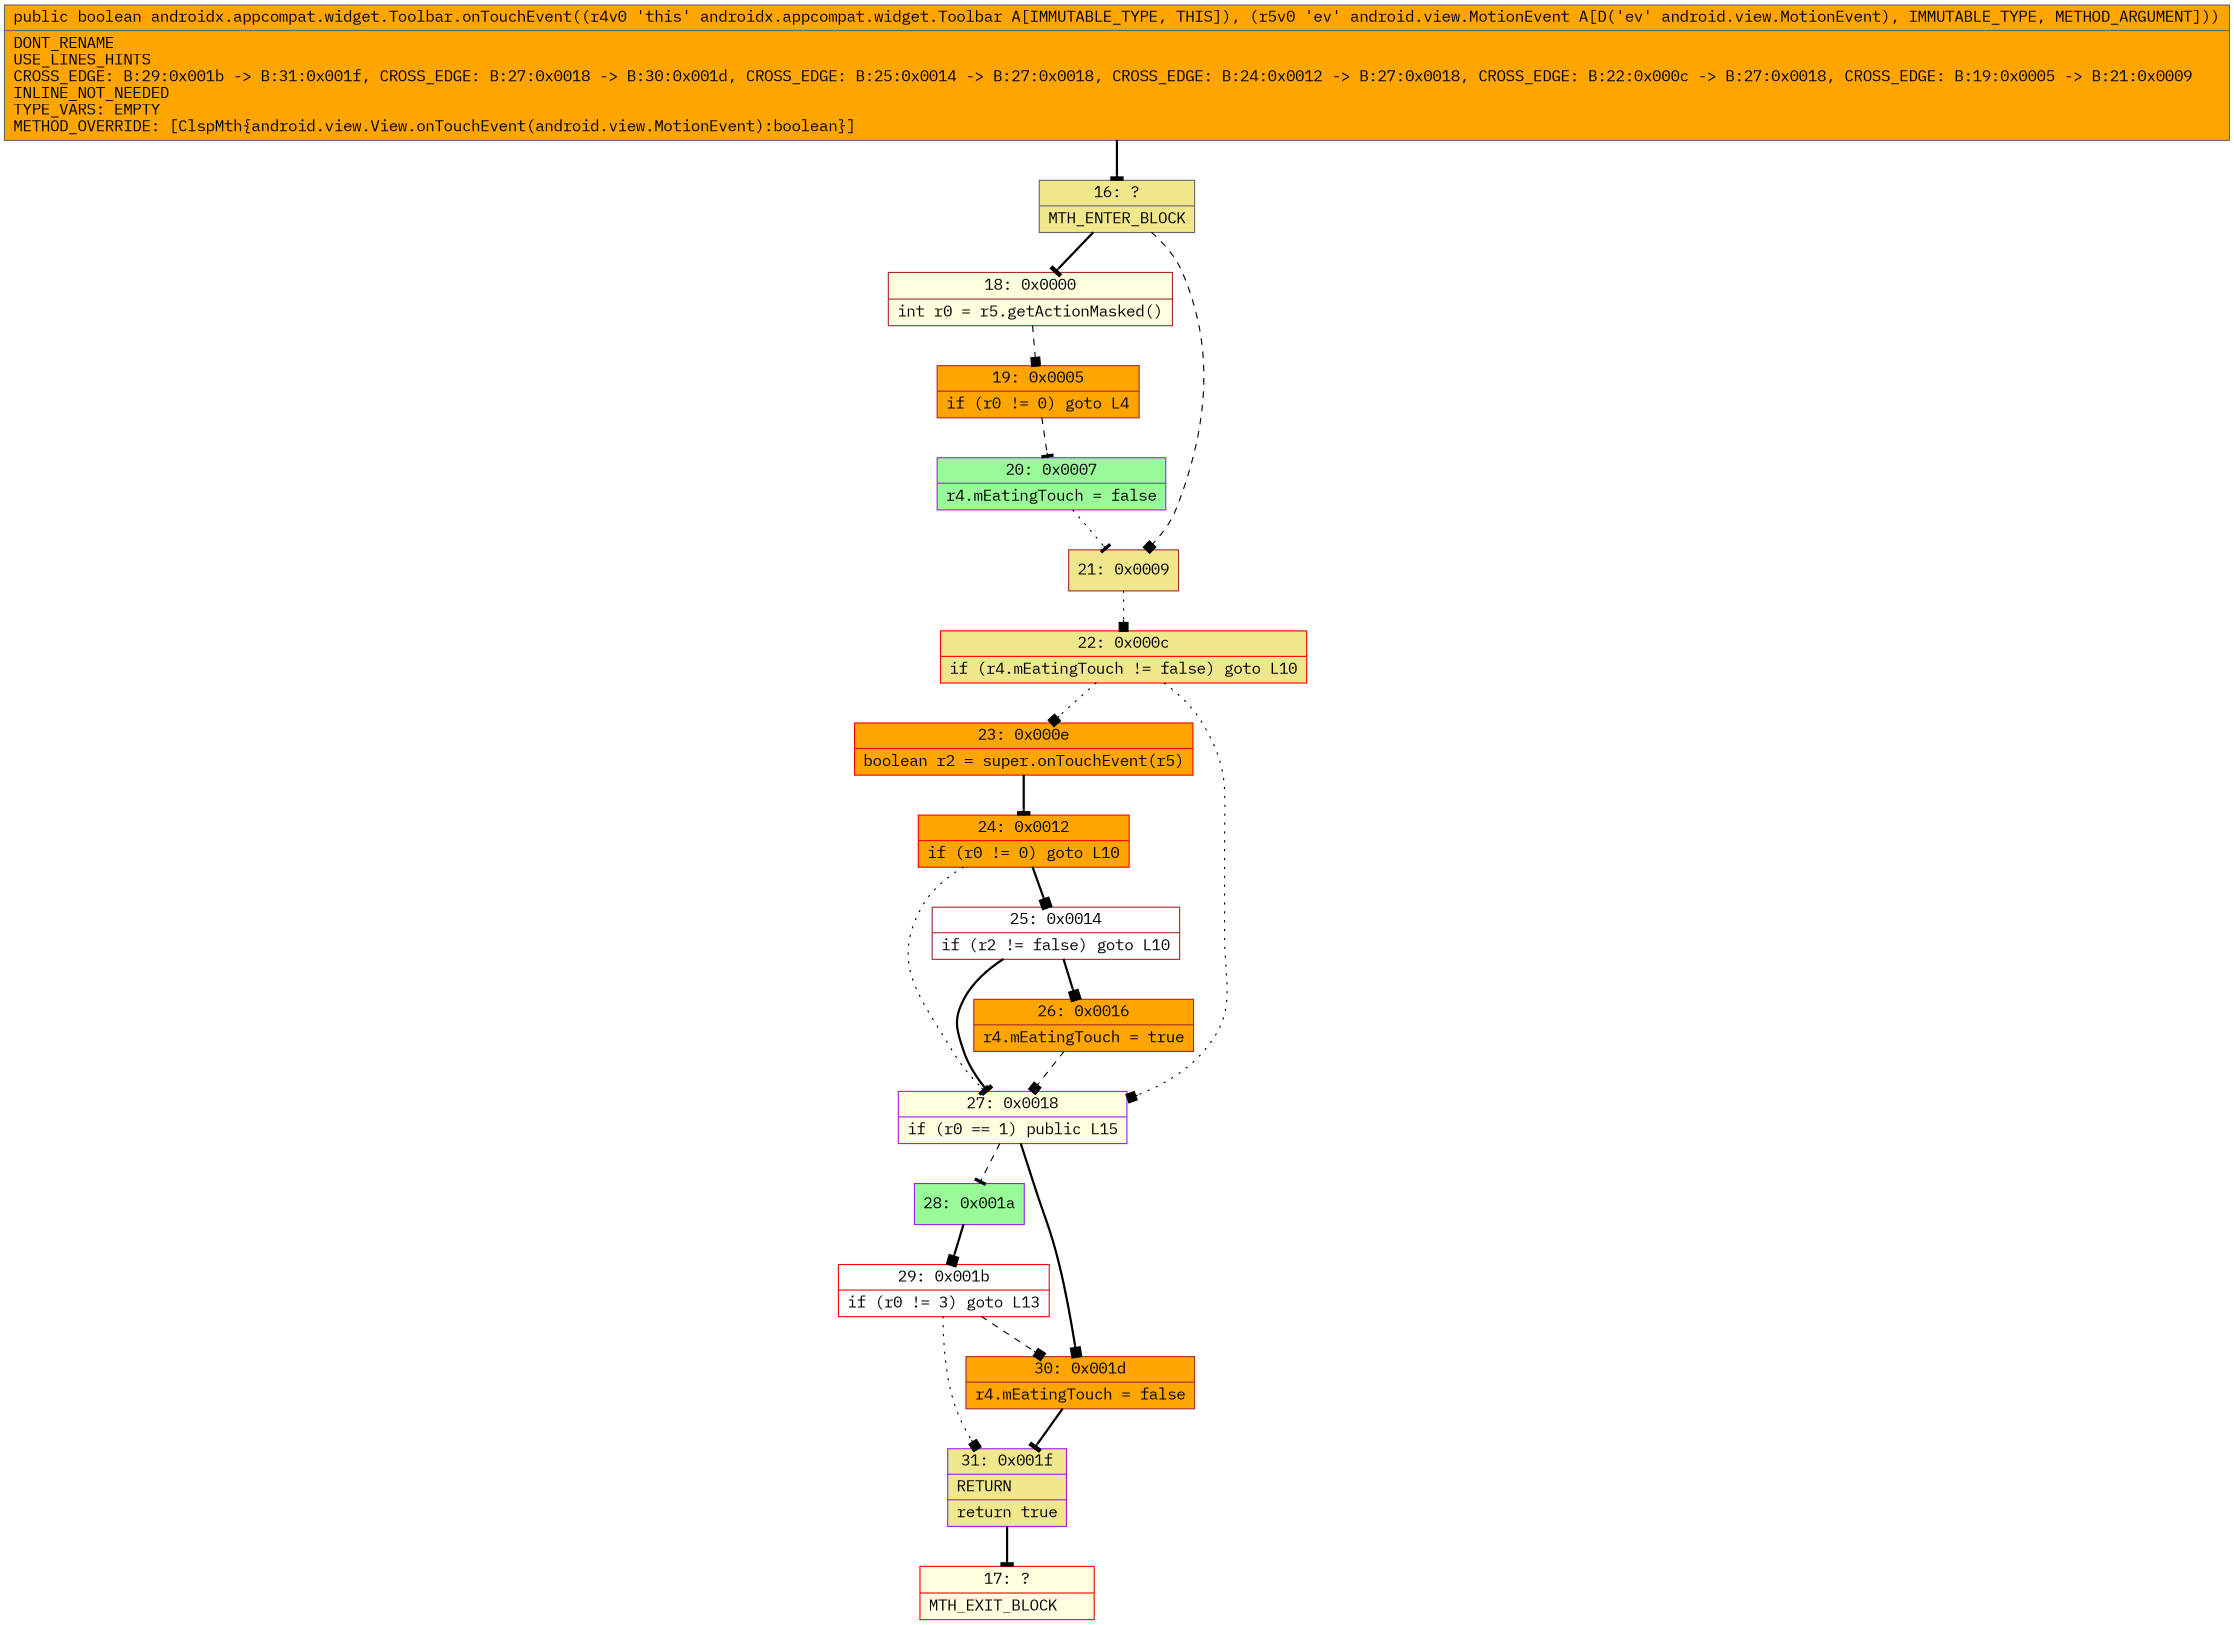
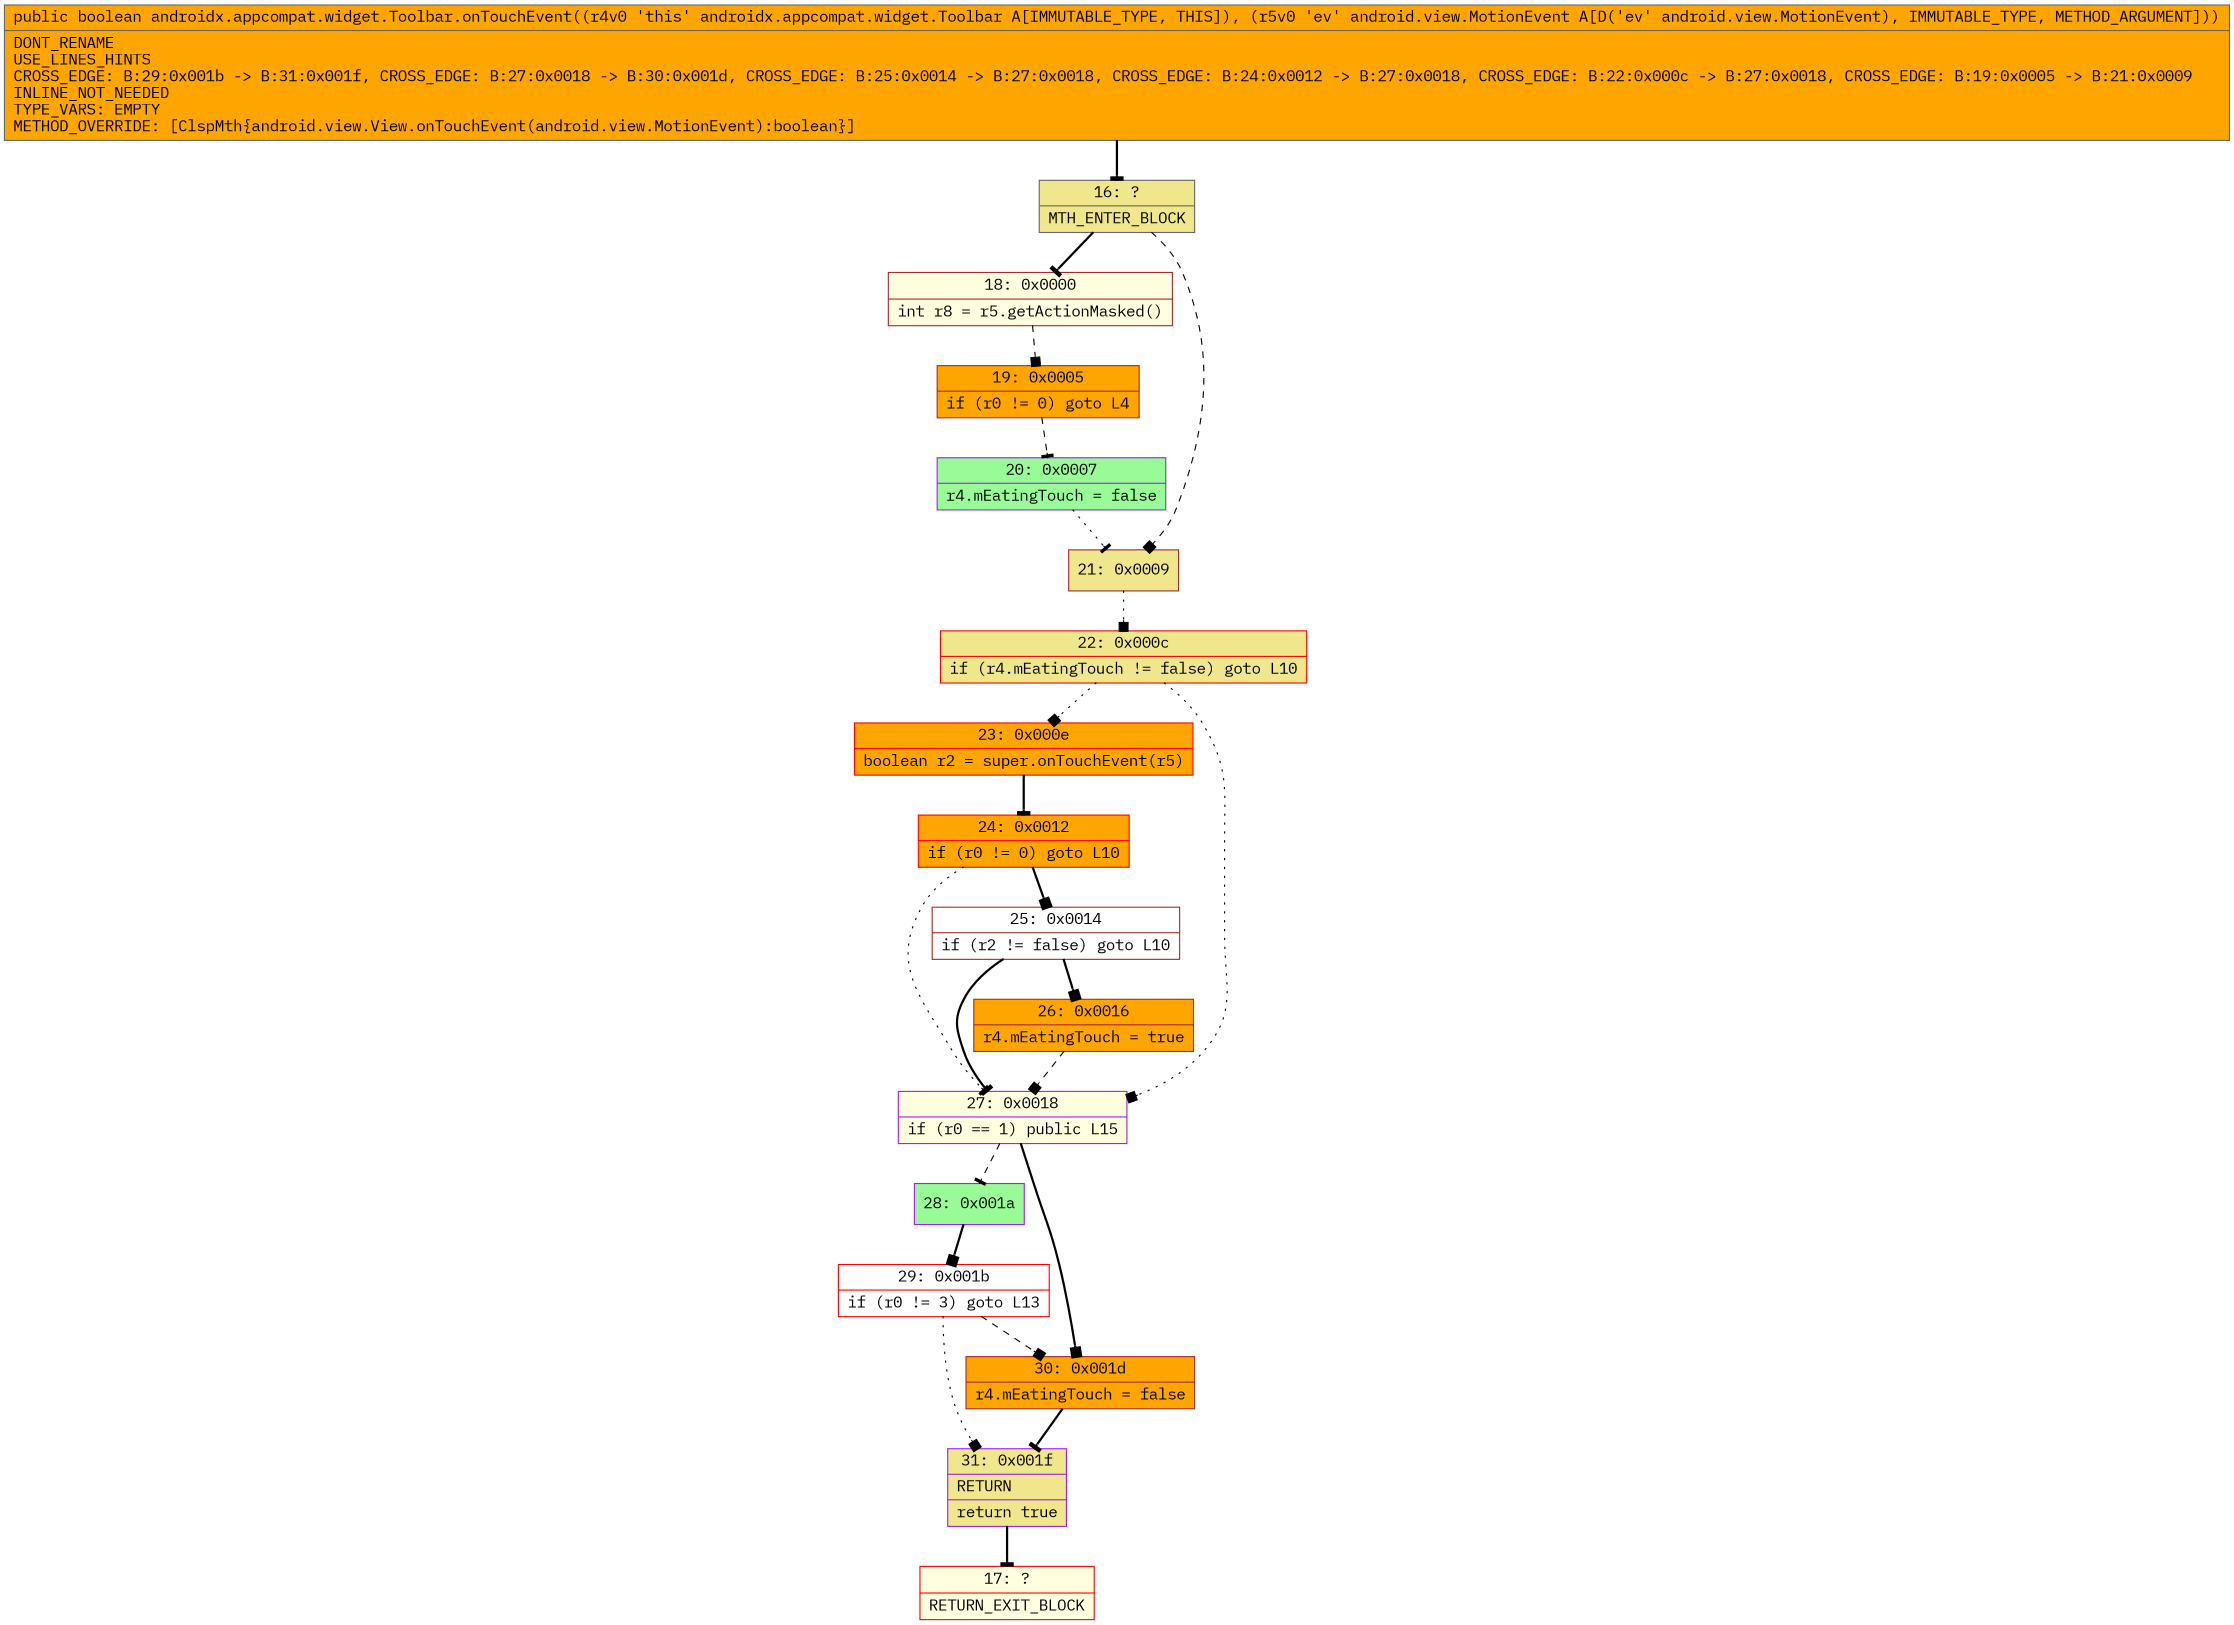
node "18: 0x0000": text "int r0 = r5.getActionMasked()" -> "int r8 = r5.getActionMasked()"
node "17: ?": text "MTH_EXIT_BLOCK" -> "RETURN_EXIT_BLOCK"
